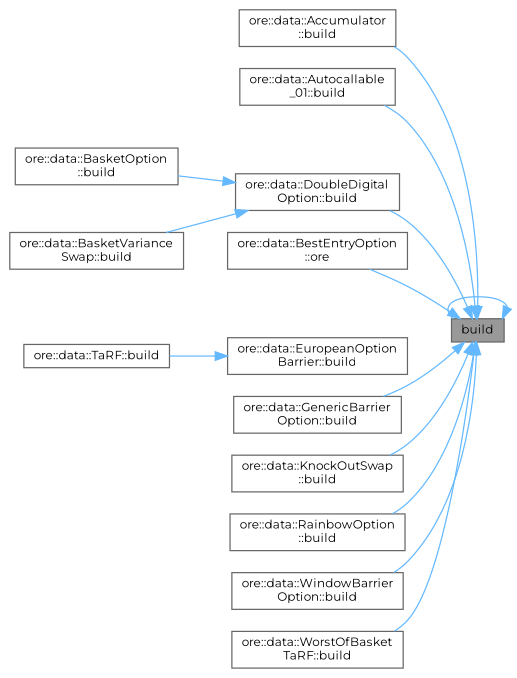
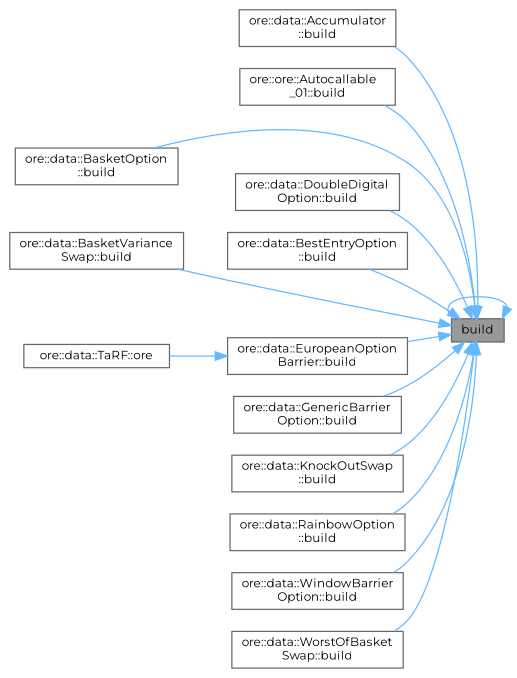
node "ore::data::Autocallable _01::build": label "ore::data::Autocallable _01::build" -> "ore::ore::Autocallable _01::build"
edge "ore::data::BasketOption ::build" -> "ore::data::DoubleDigital Option::build": now "ore::data::BasketOption ::build" -> "build"
edge "ore::data::BasketVariance Swap::build" -> "ore::data::DoubleDigital Option::build": now "ore::data::BasketVariance Swap::build" -> "build"
node "ore::data::BestEntryOption ::ore": label "ore::data::BestEntryOption ::ore" -> "ore::data::BestEntryOption ::build"
edge "ore::data::EuropeanOption Barrier::build" -> "build": added
node "ore::data::TaRF::build": label "ore::data::TaRF::build" -> "ore::data::TaRF::ore"
node "ore::data::WorstOfBasket TaRF::build": label "ore::data::WorstOfBasket TaRF::build" -> "ore::data::WorstOfBasket Swap::build"
